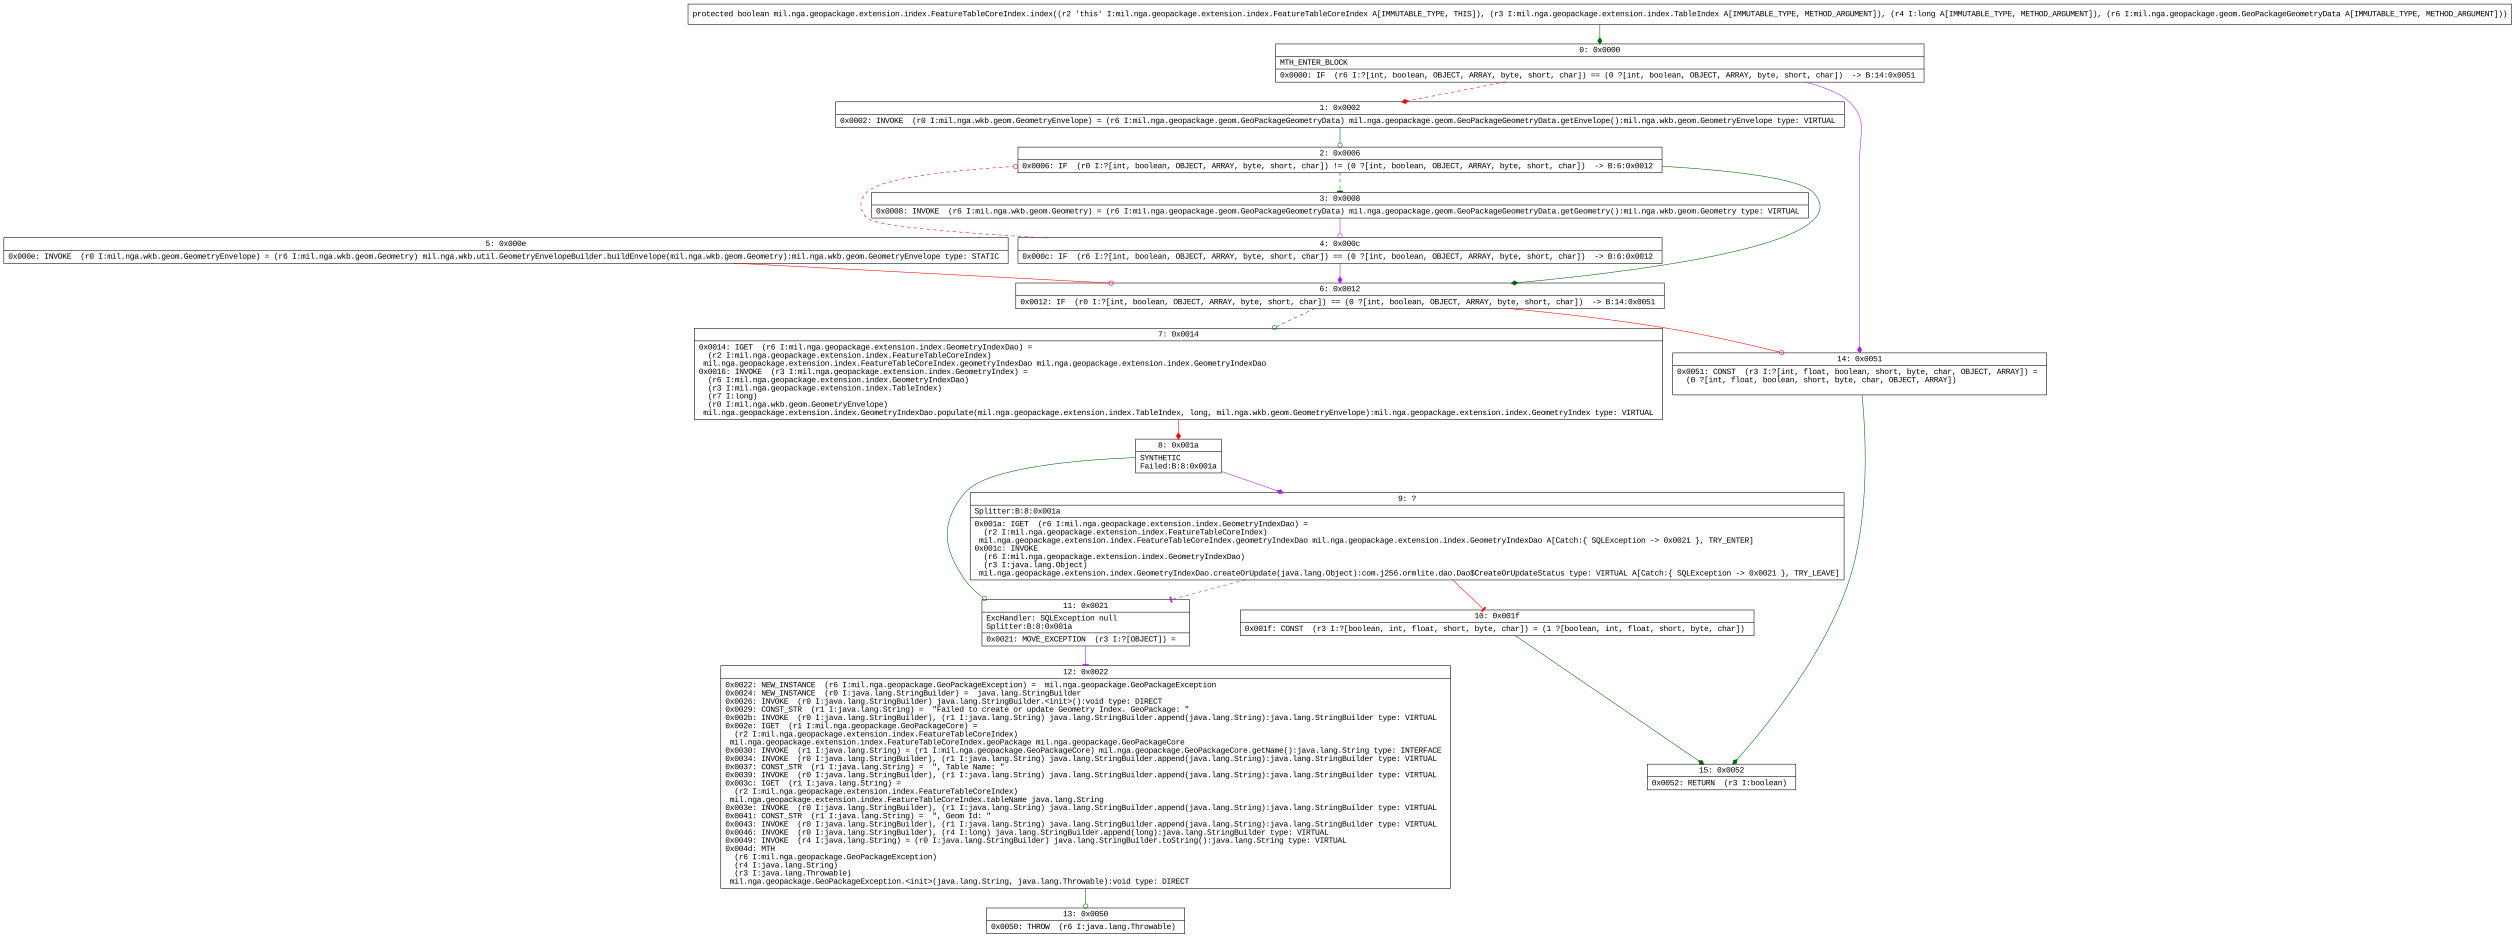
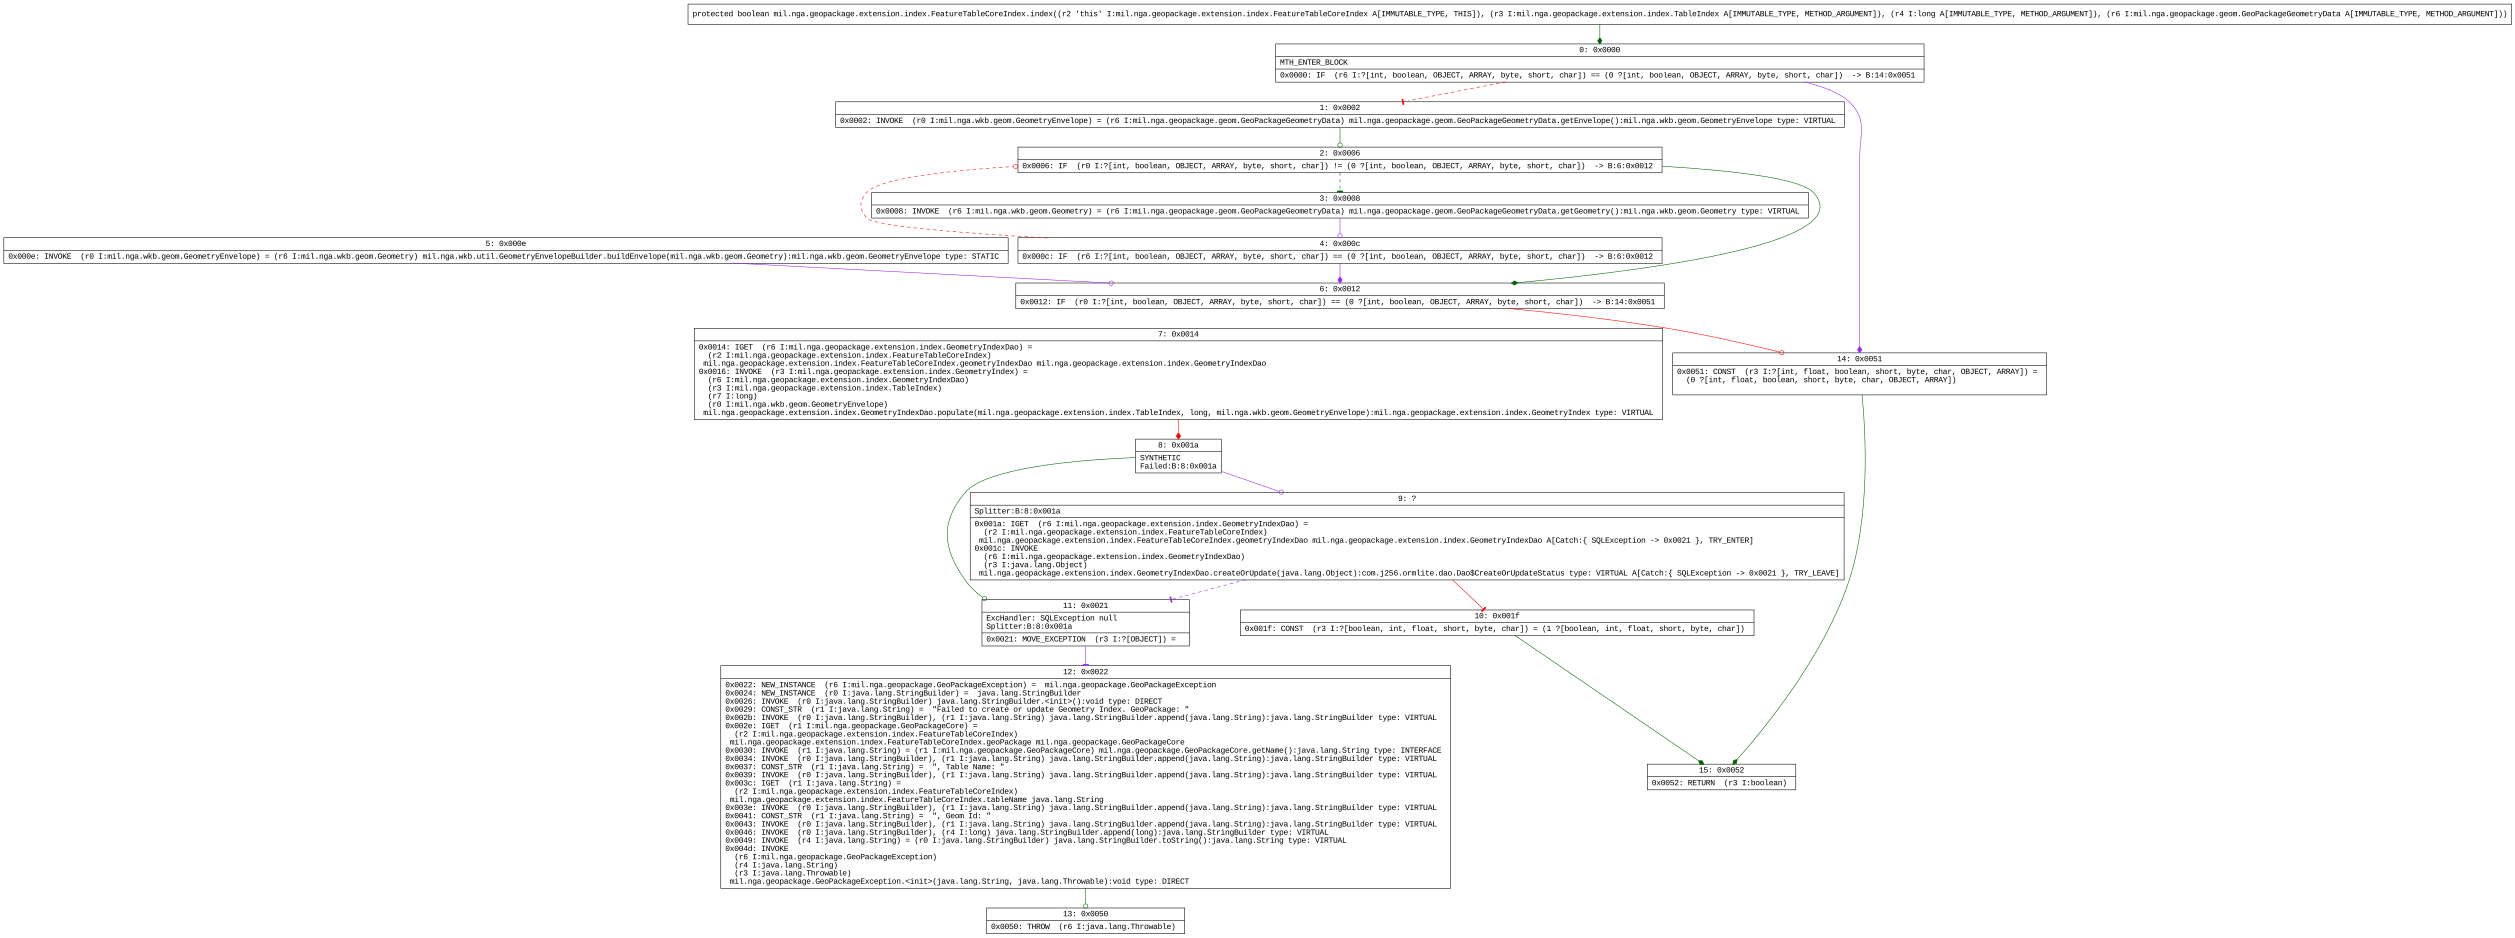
edge "0: 0x0000" -> "1: 0x0002": arrowhead diamond -> tee
edge "5: 0x000e" -> "6: 0x0012": color red -> purple
edge "6: 0x0012" -> "7: 0x0014": removed
edge "8: 0x001a" -> "9: ?": arrowhead diamond -> odot
node "12: 0x0022": text "0x004d: MTH" -> "0x004d: INVOKE"
